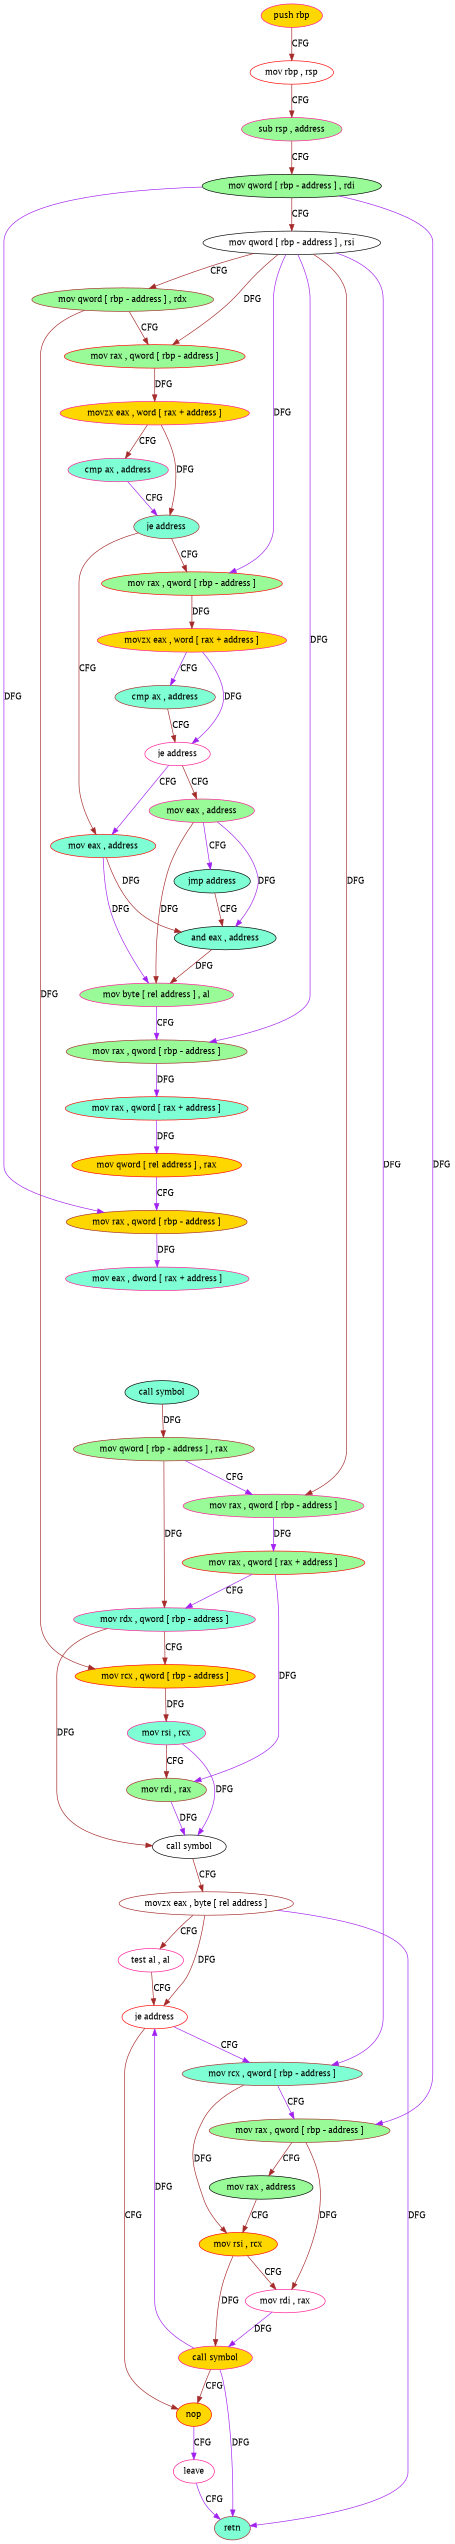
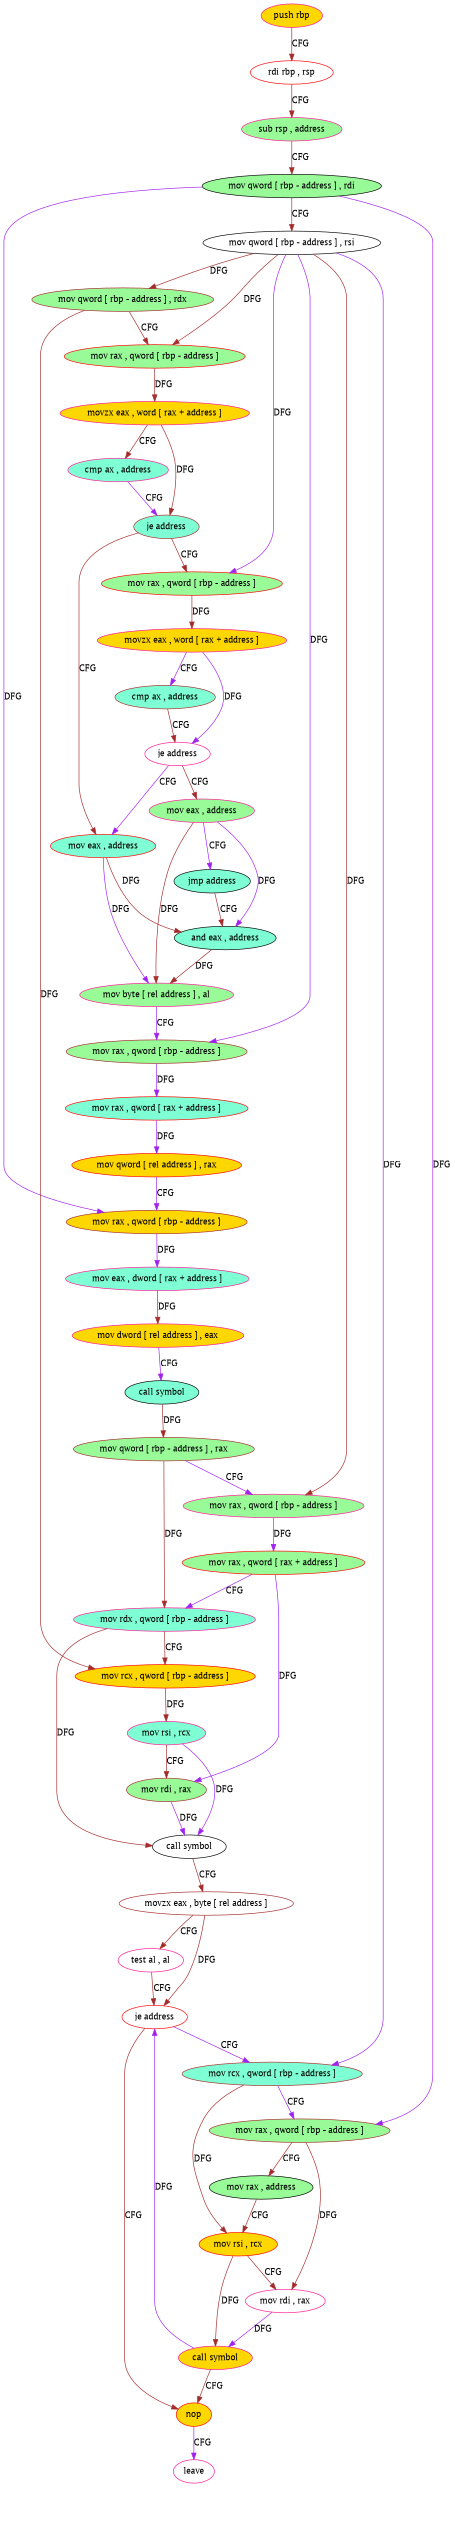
node "mov rbp , rsp": label "mov rbp , rsp" -> "rdi rbp , rsp"
edge "mov qword [ rbp - address ] , rsi" -> "mov qword [ rbp - address ] , rdx": label "CFG" -> "DFG"
node "mov dword [ rel address ] , eax": added
node "retn": removed
